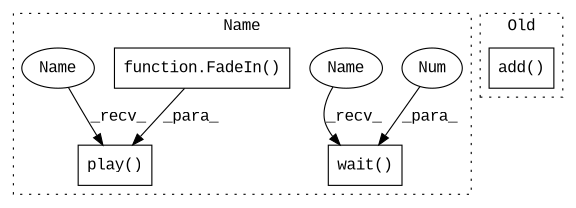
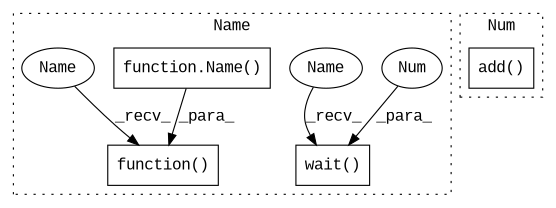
cluster "Old": label "Old" -> "Num"
node "function.FadeIn()": label "function.FadeIn()" -> "function.Name()"
node "play()": label "play()" -> "function()"
